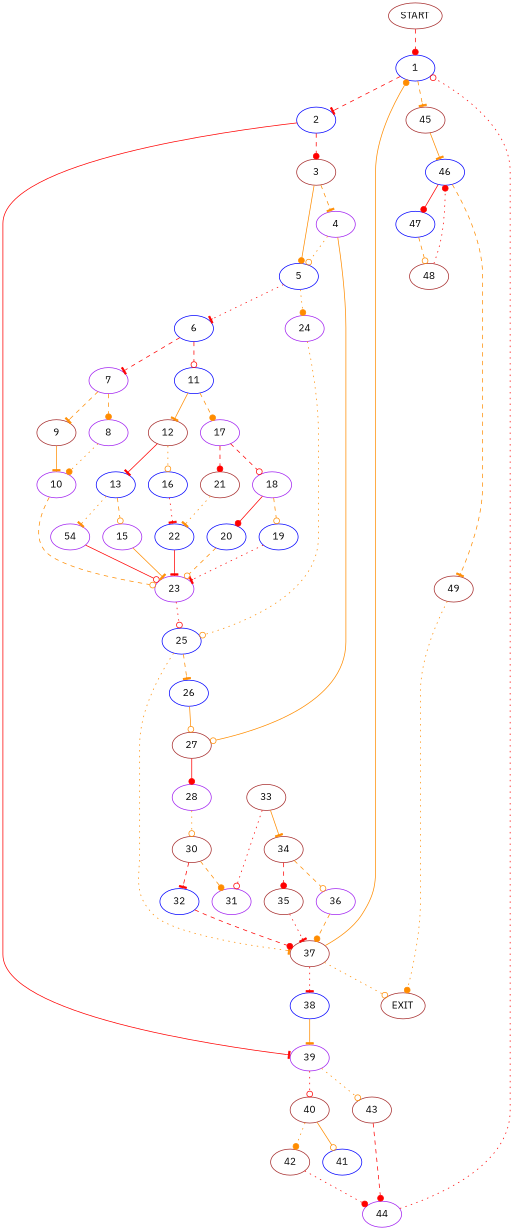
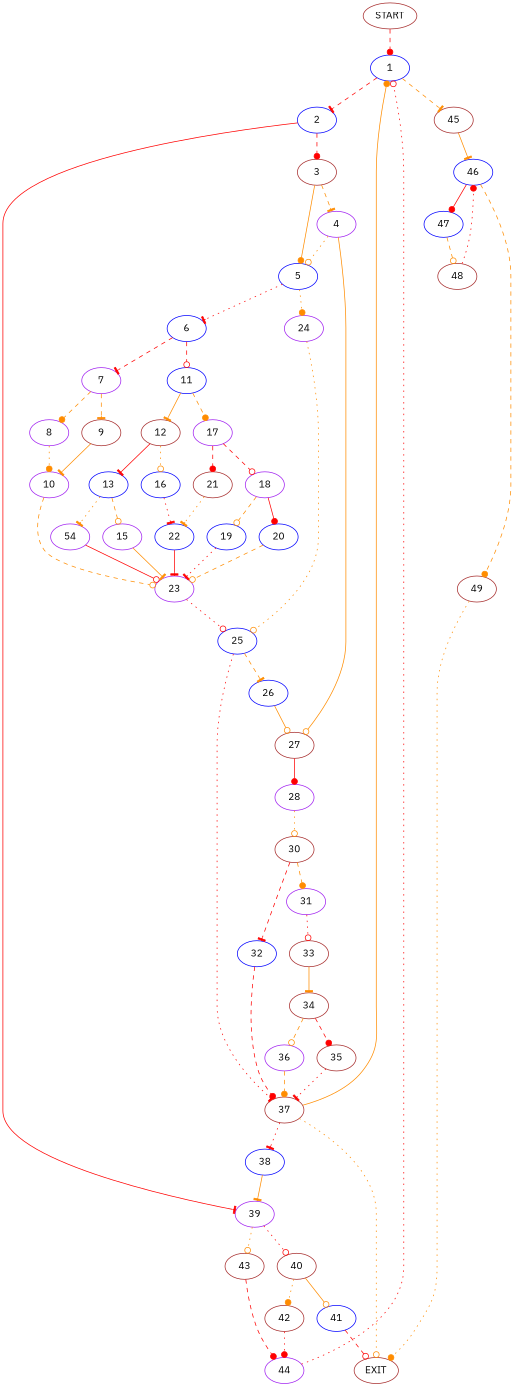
edge "46" -> "49": arrowhead tee -> dot
edge "33" -> "31": reversed
edge "25" -> "37": color darkorange -> red
edge "41" -> "EXIT": added
